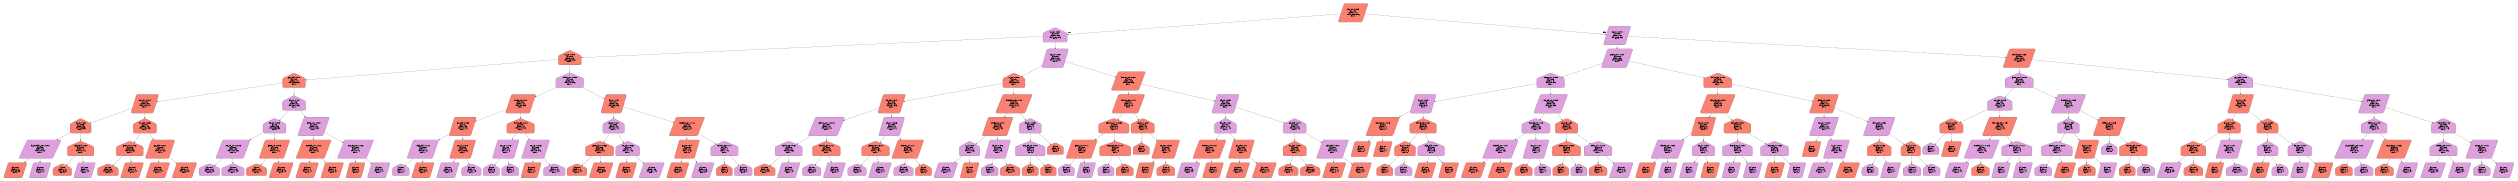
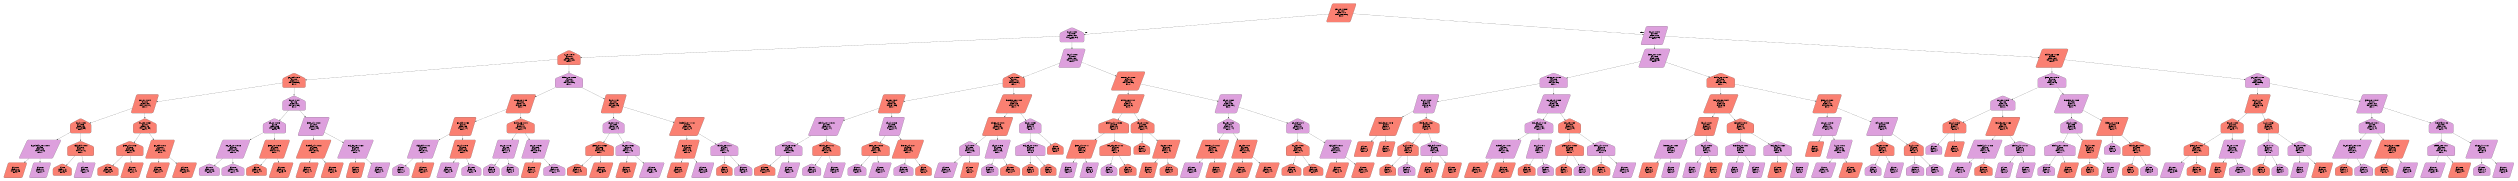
node "gini = 0.494 samples = 8 value = [4, 5] class = 1": shape house -> parallelogram
node "gini = 0.0 samples = 10 value = [19, 0] class = 0": shape parallelogram -> house
node "gini = 0.285 samples = 301 value = [82, 394] class = 1": fillcolor plum -> salmon
